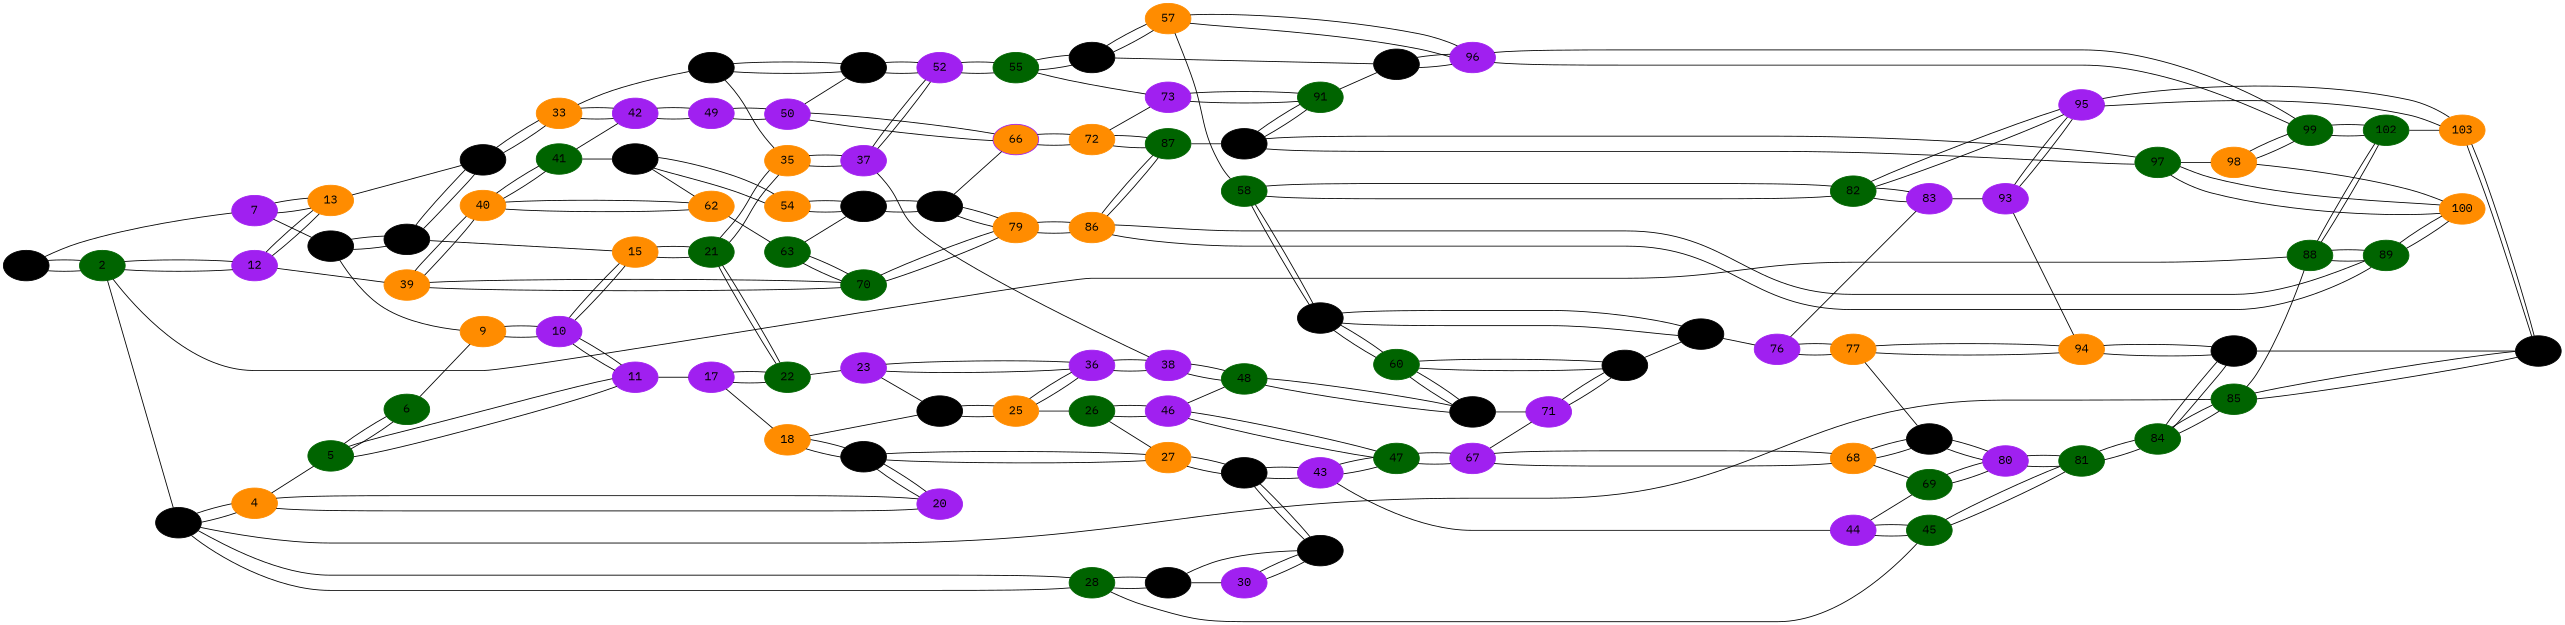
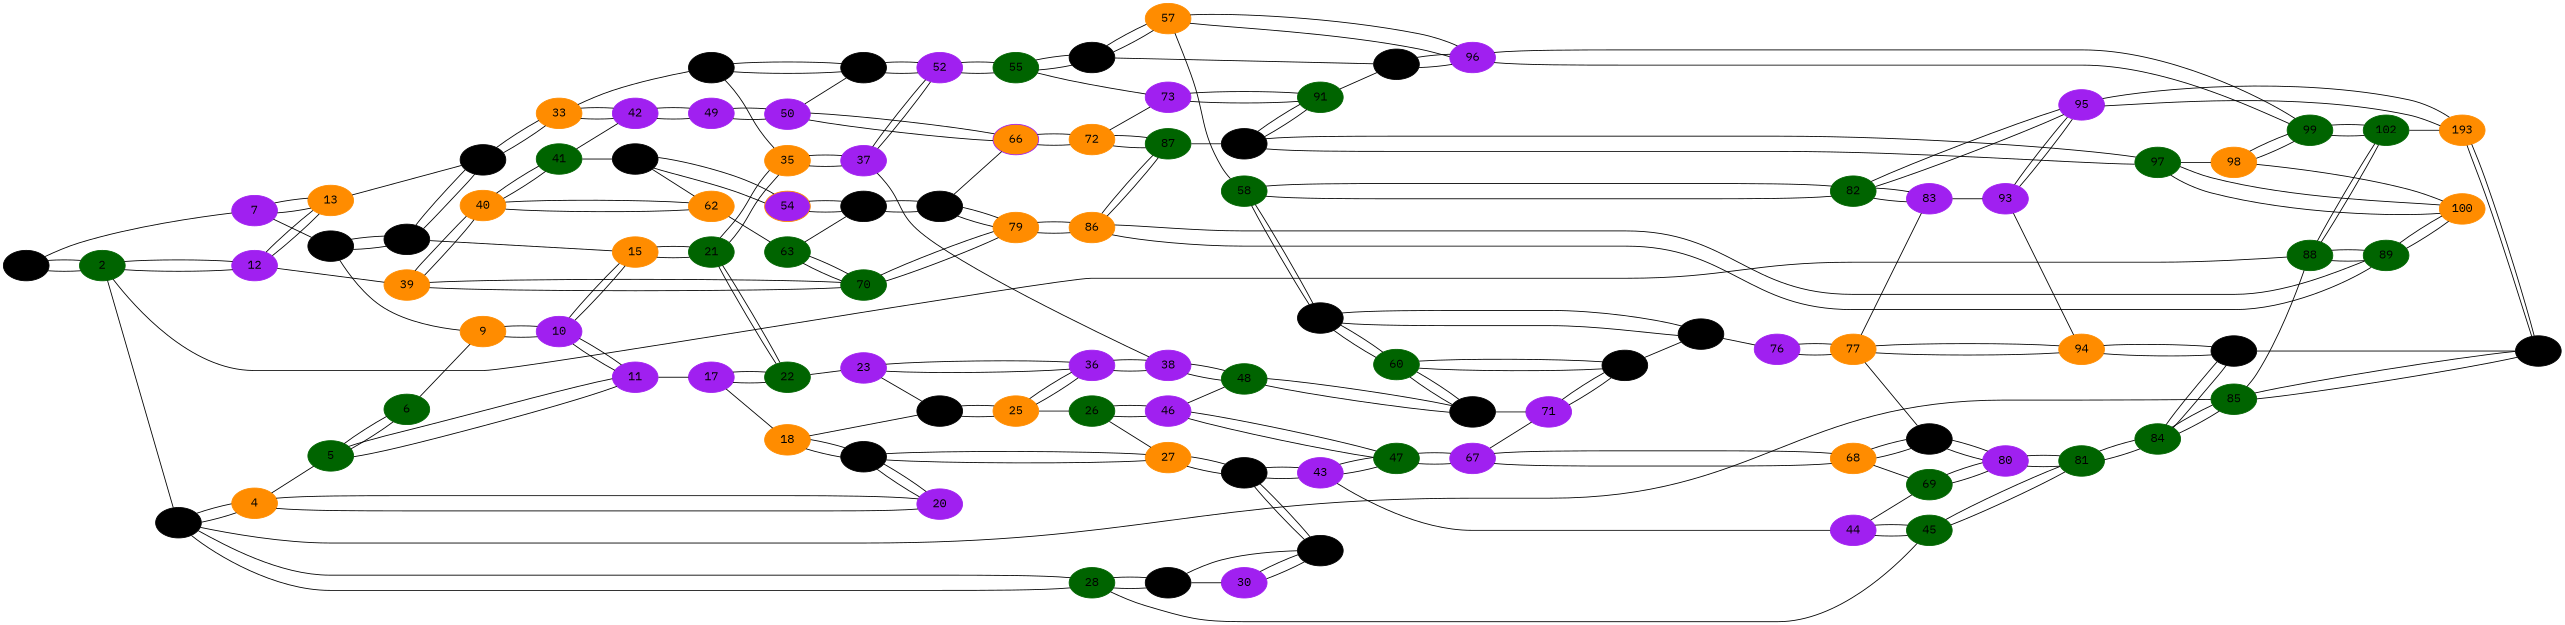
node "103": label "103" -> "193"
node "54": fillcolor darkorange -> purple
edge "83" -- "76": now "83" -- "77"
